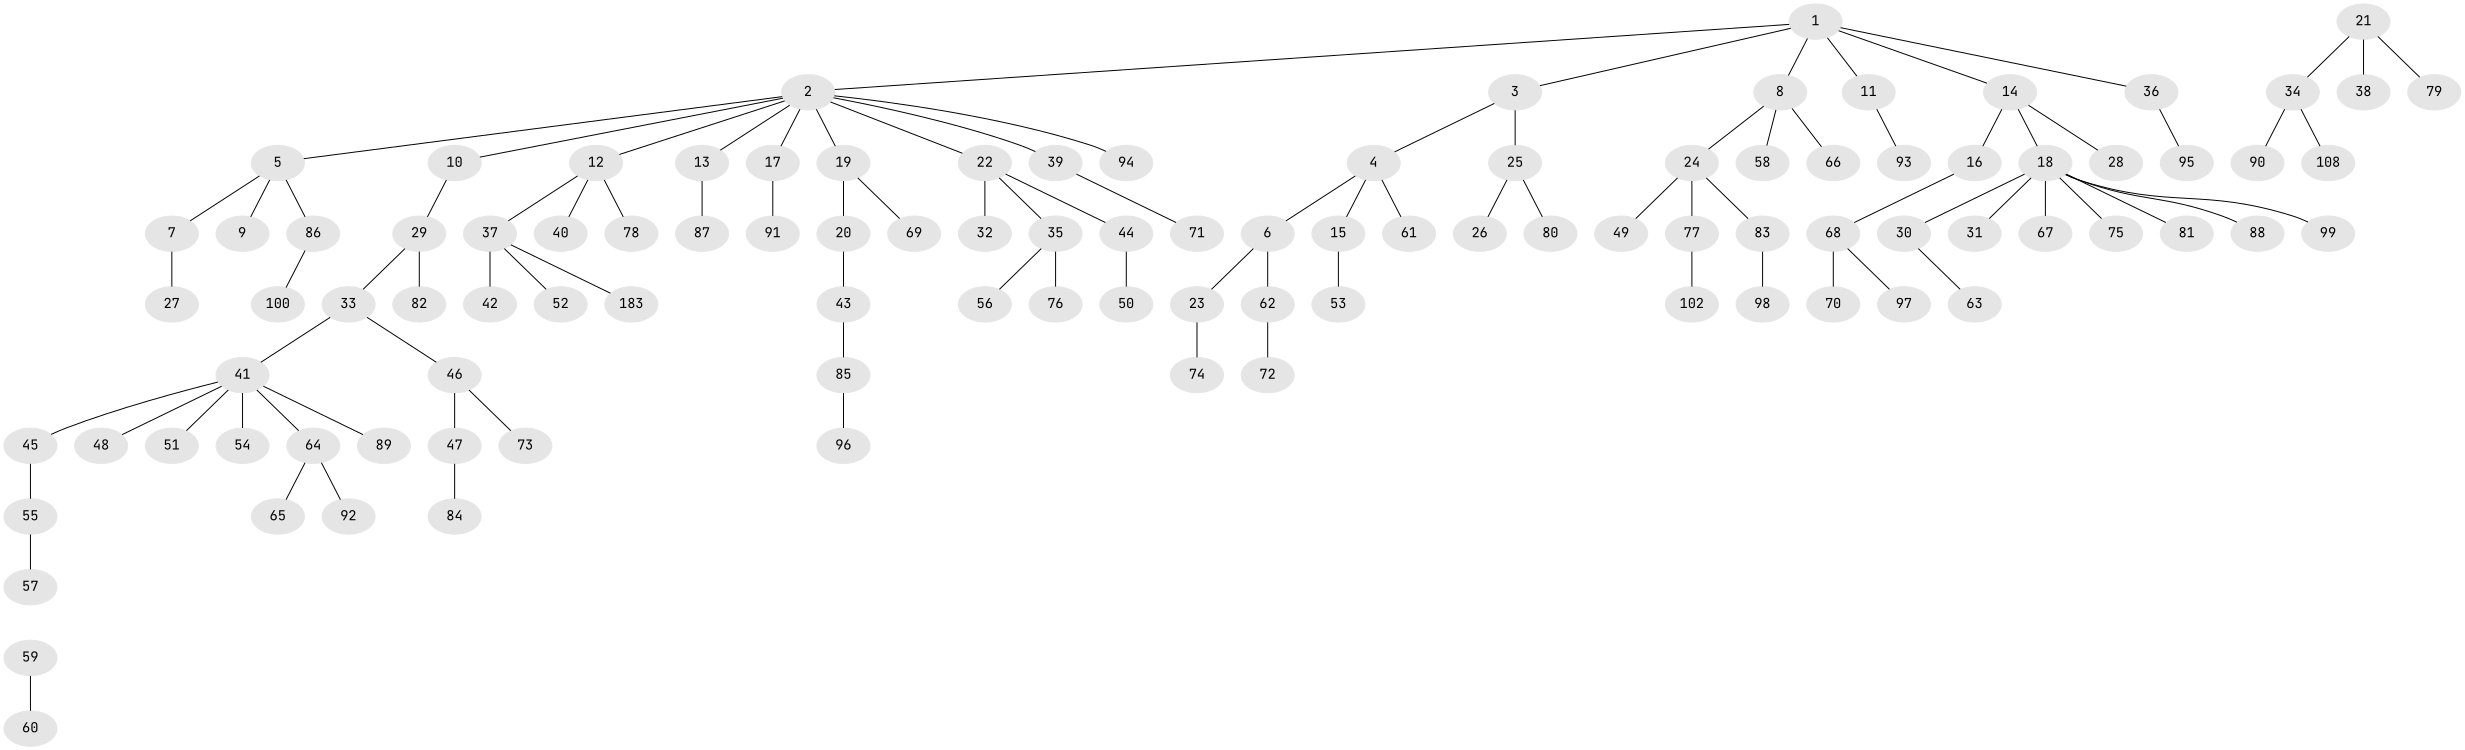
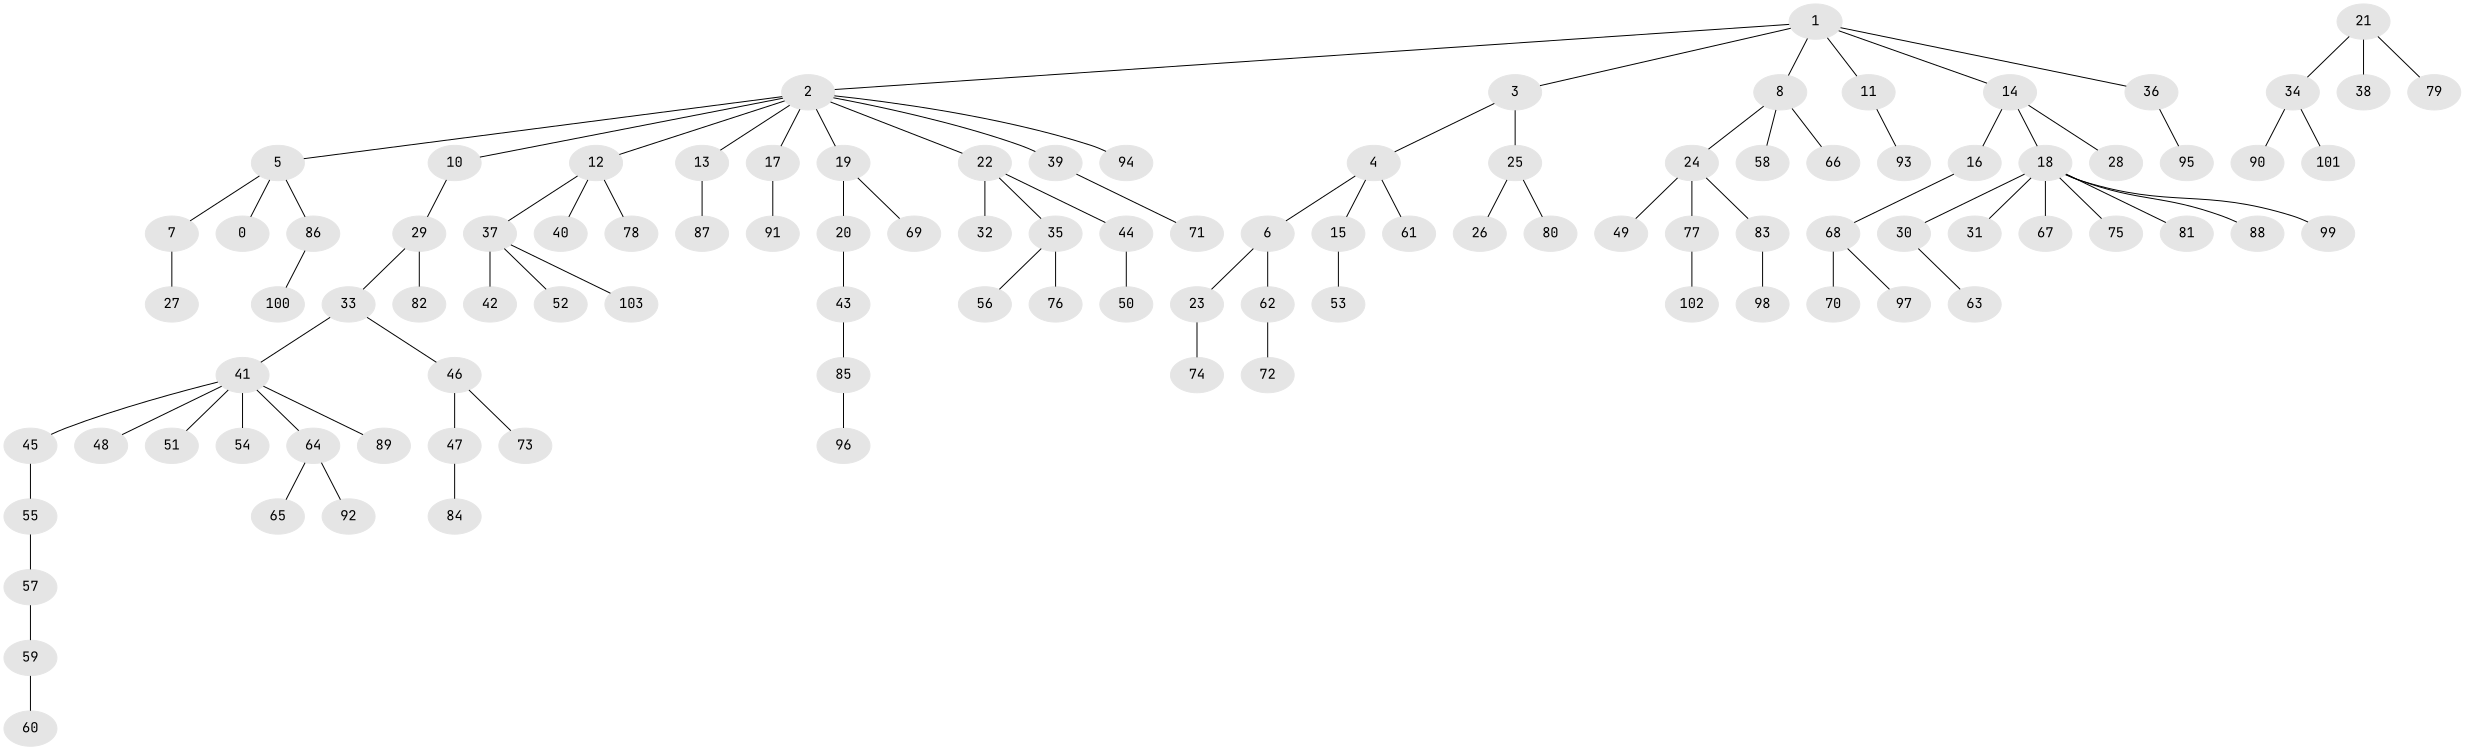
node "108": label "108" -> "101"
node "9": label "9" -> "0"
node "183": label "183" -> "103"
edge "57" -- "59": added
